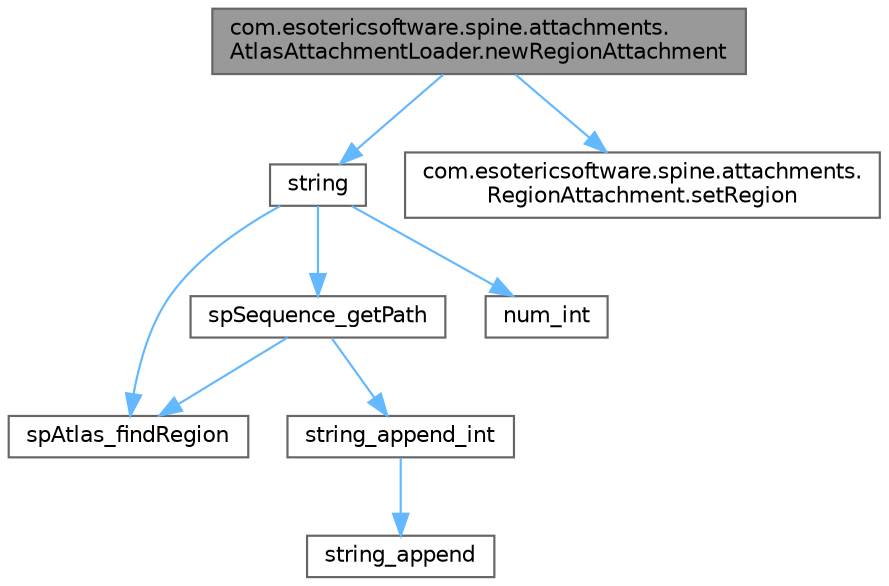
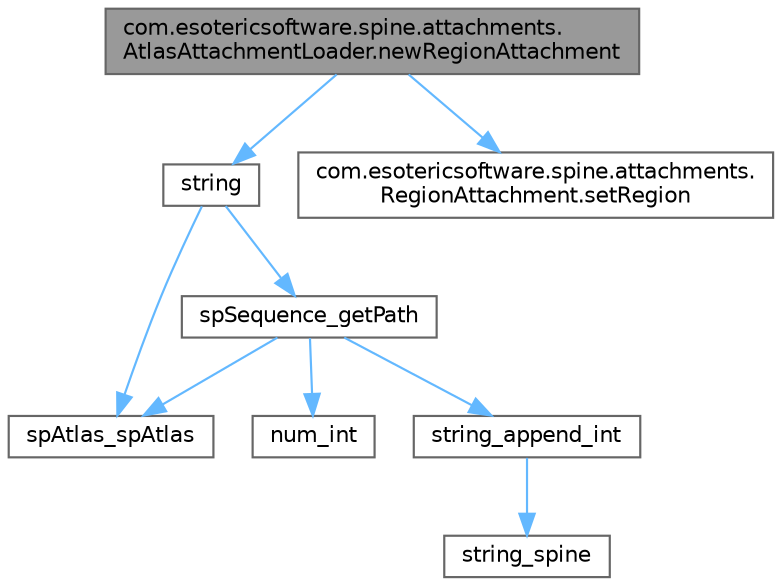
edge "string" -> "num_int": now "spSequence_getPath" -> "num_int"
node "spAtlas_findRegion": label "spAtlas_findRegion" -> "spAtlas_spAtlas"
node "string_append": label "string_append" -> "string_spine"
